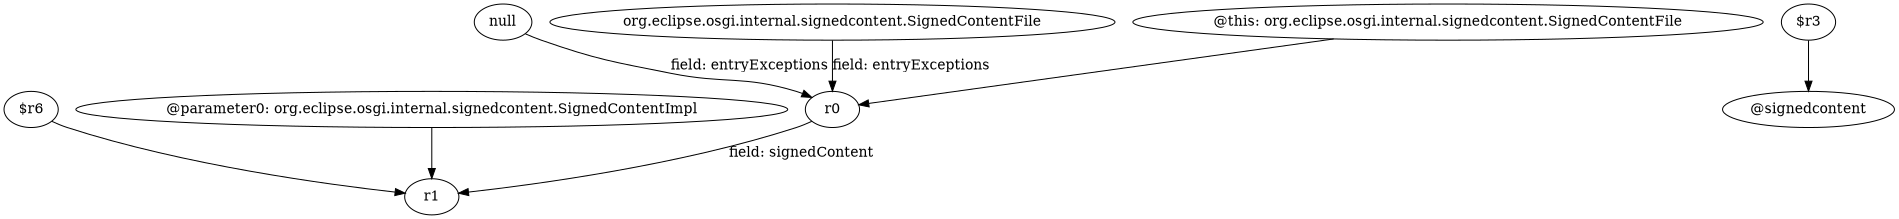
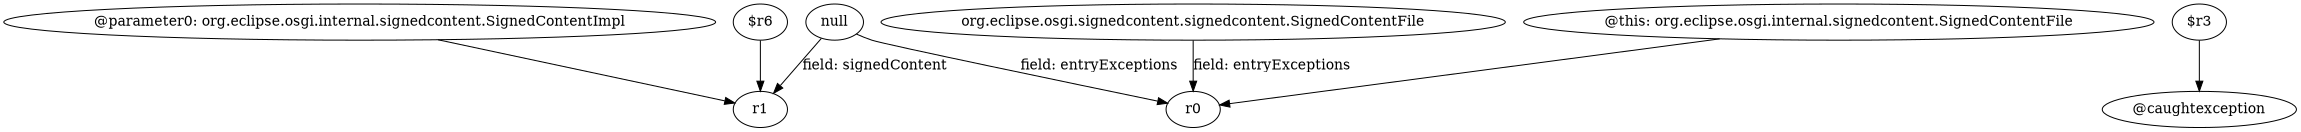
node "org.eclipse.osgi.internal.signedcontent.SignedContentFile": label "org.eclipse.osgi.internal.signedcontent.SignedContentFile" -> "org.eclipse.osgi.signedcontent.signedcontent.SignedContentFile"
node "@signedcontent": label "@signedcontent" -> "@caughtexception"
edge "r0" -> "r1": now "null" -> "r1"
